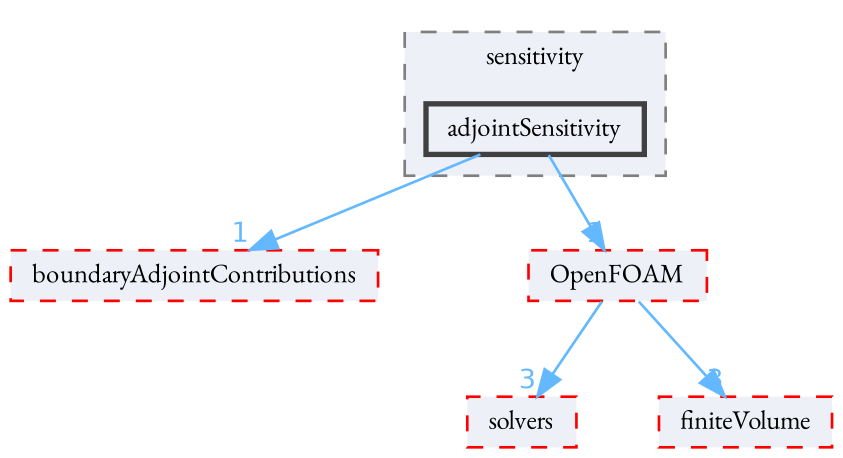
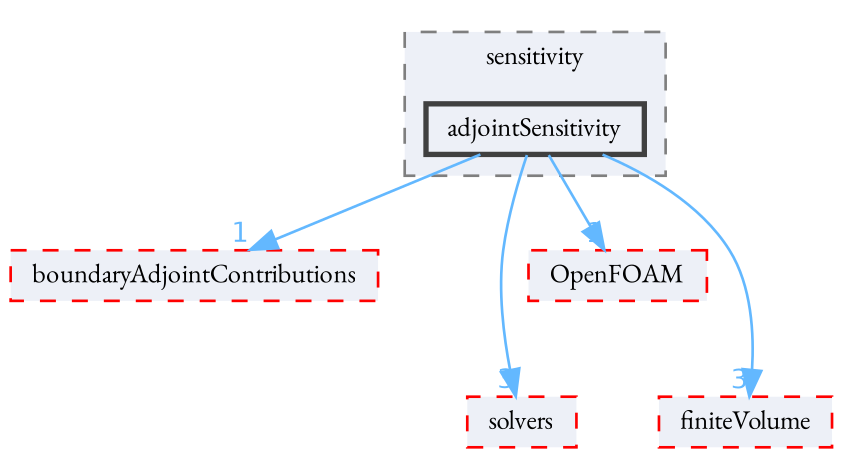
edge "OpenFOAM" -> "solvers": now "adjointSensitivity" -> "solvers"
edge "OpenFOAM" -> "finiteVolume": now "adjointSensitivity" -> "finiteVolume"
